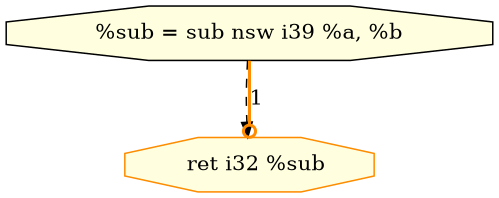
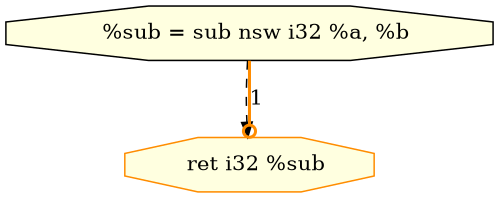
node "%sub = sub nsw i39 %a, %b": label "%sub = sub nsw i39 %a, %b" -> "%sub = sub nsw i32 %a, %b"
